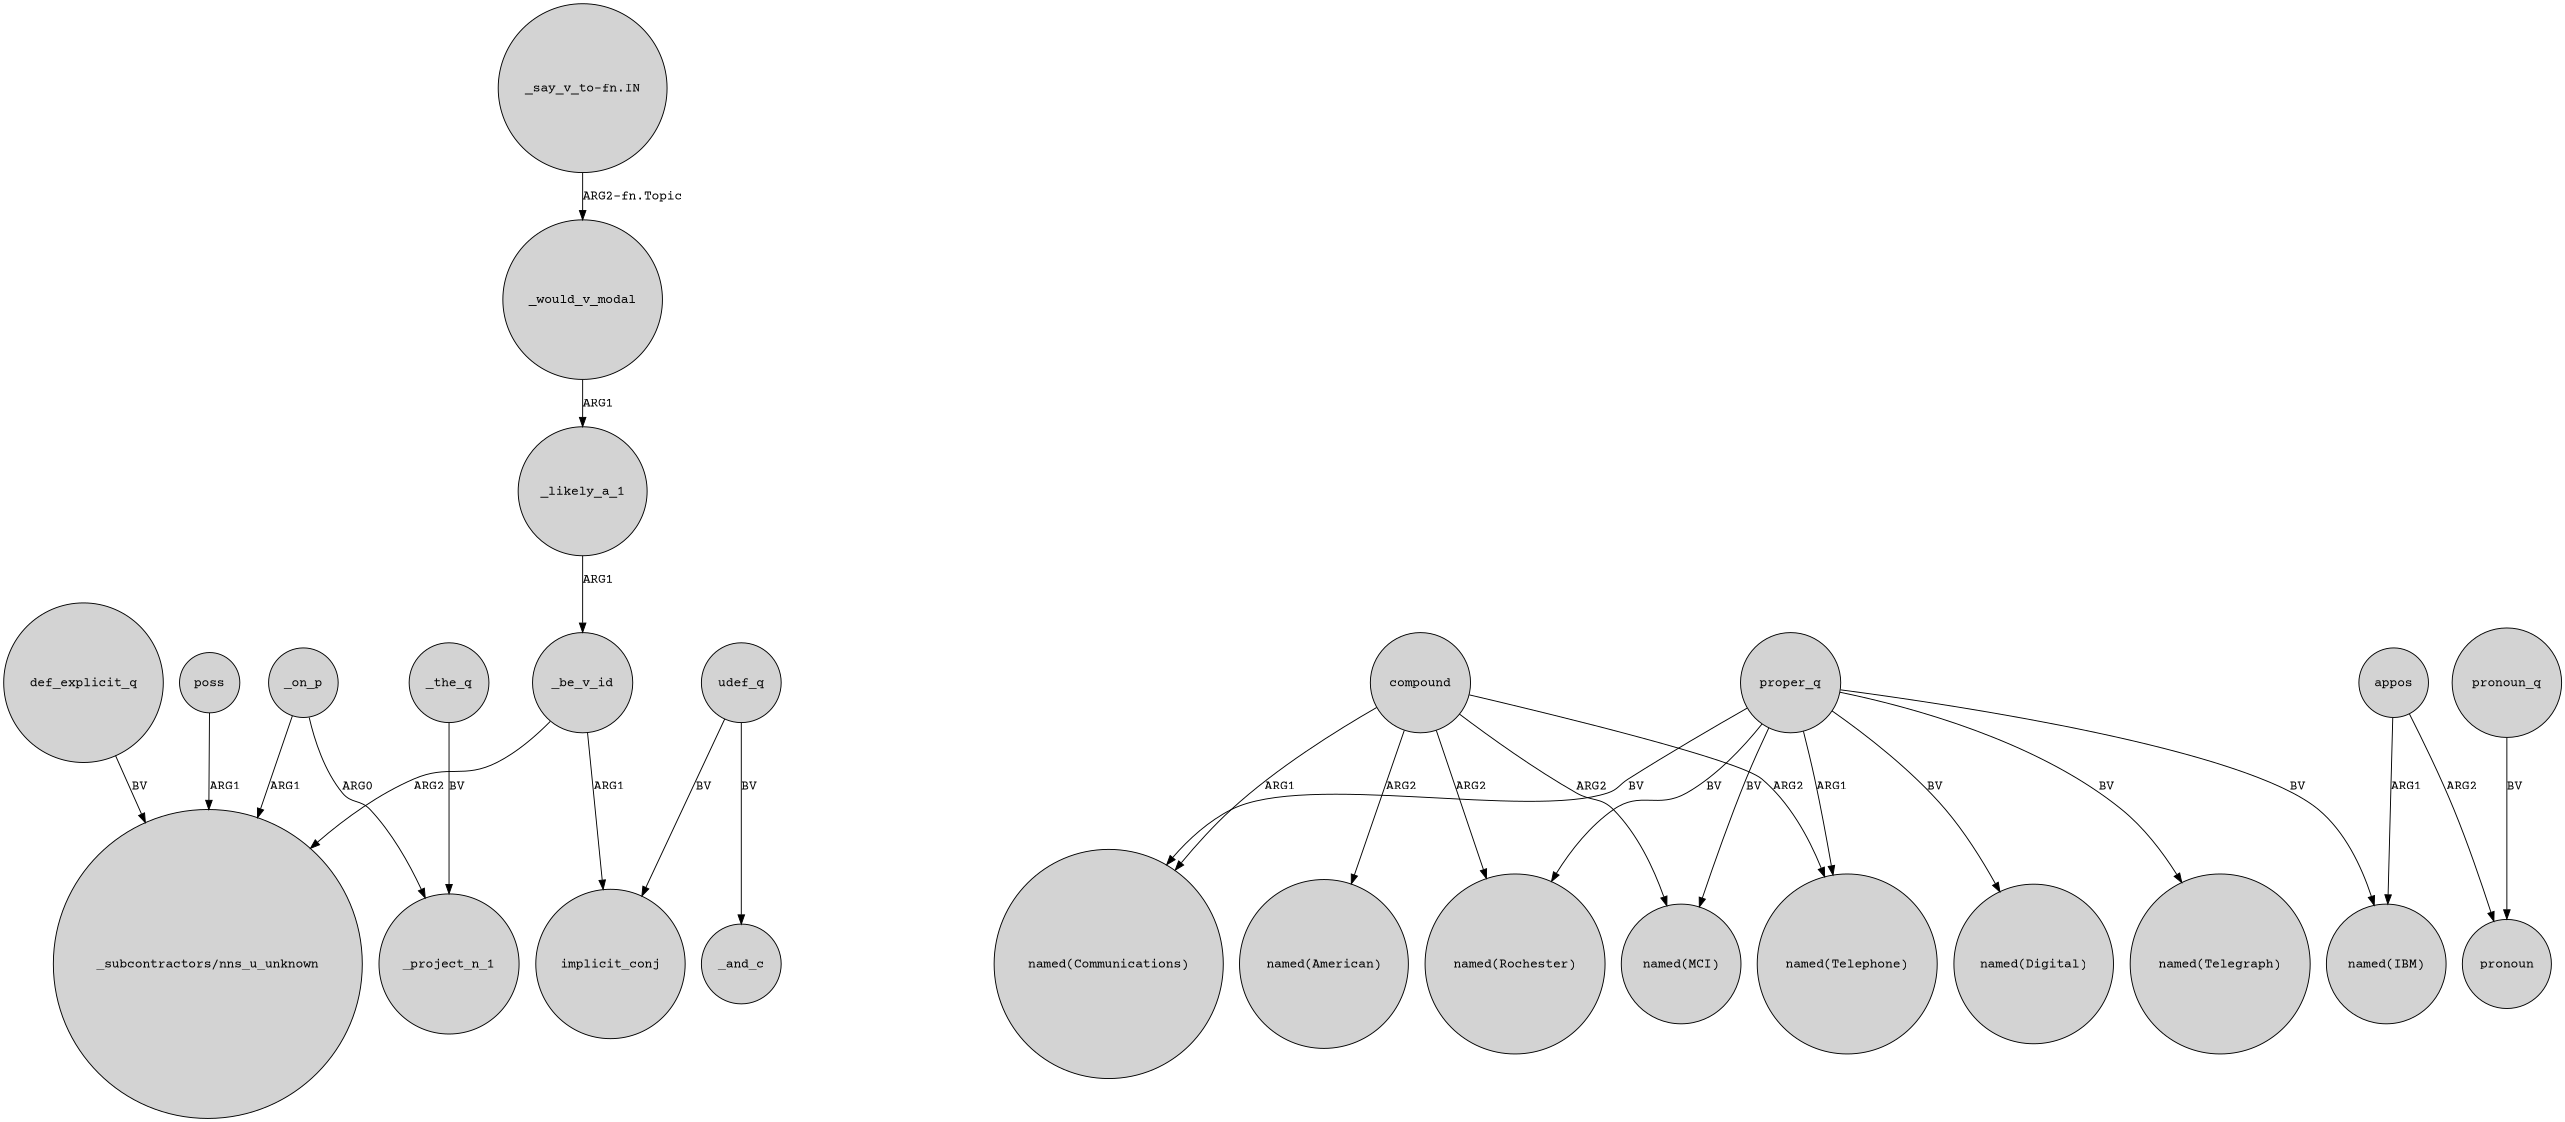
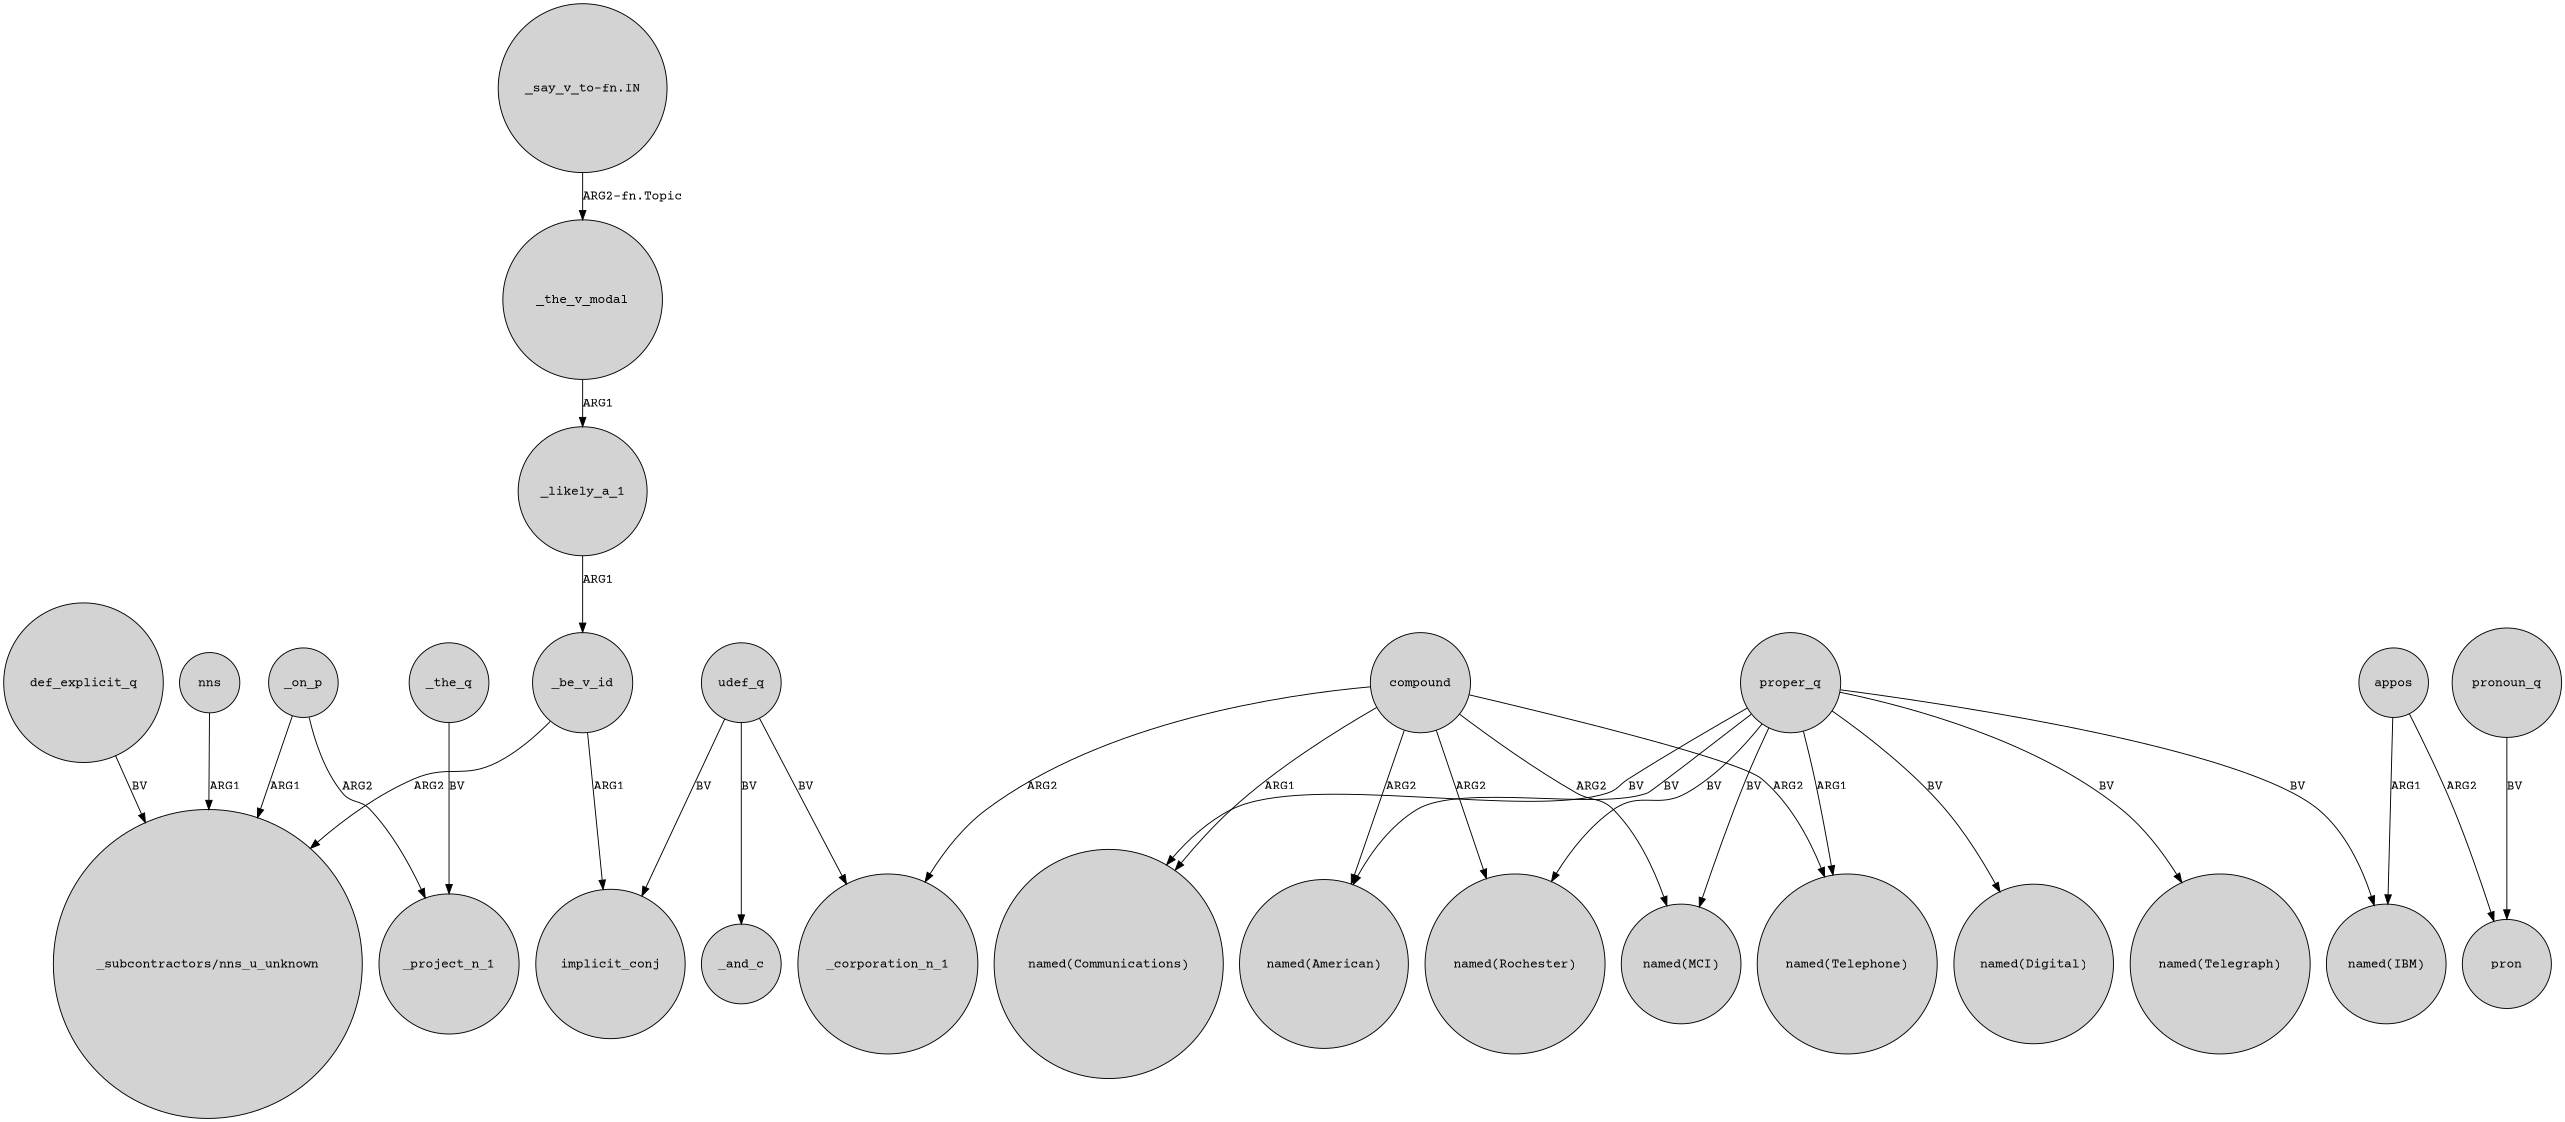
node "_would_v_modal": label "_would_v_modal" -> "_the_v_modal"
node "poss": label "poss" -> "nns"
edge "_on_p" -> "_project_n_1": label "ARG0" -> "ARG2"
edge "proper_q" -> "named(American)": added, label "BV"
node "_corporation_n_1": added
node "pronoun": label "pronoun" -> "pron"
